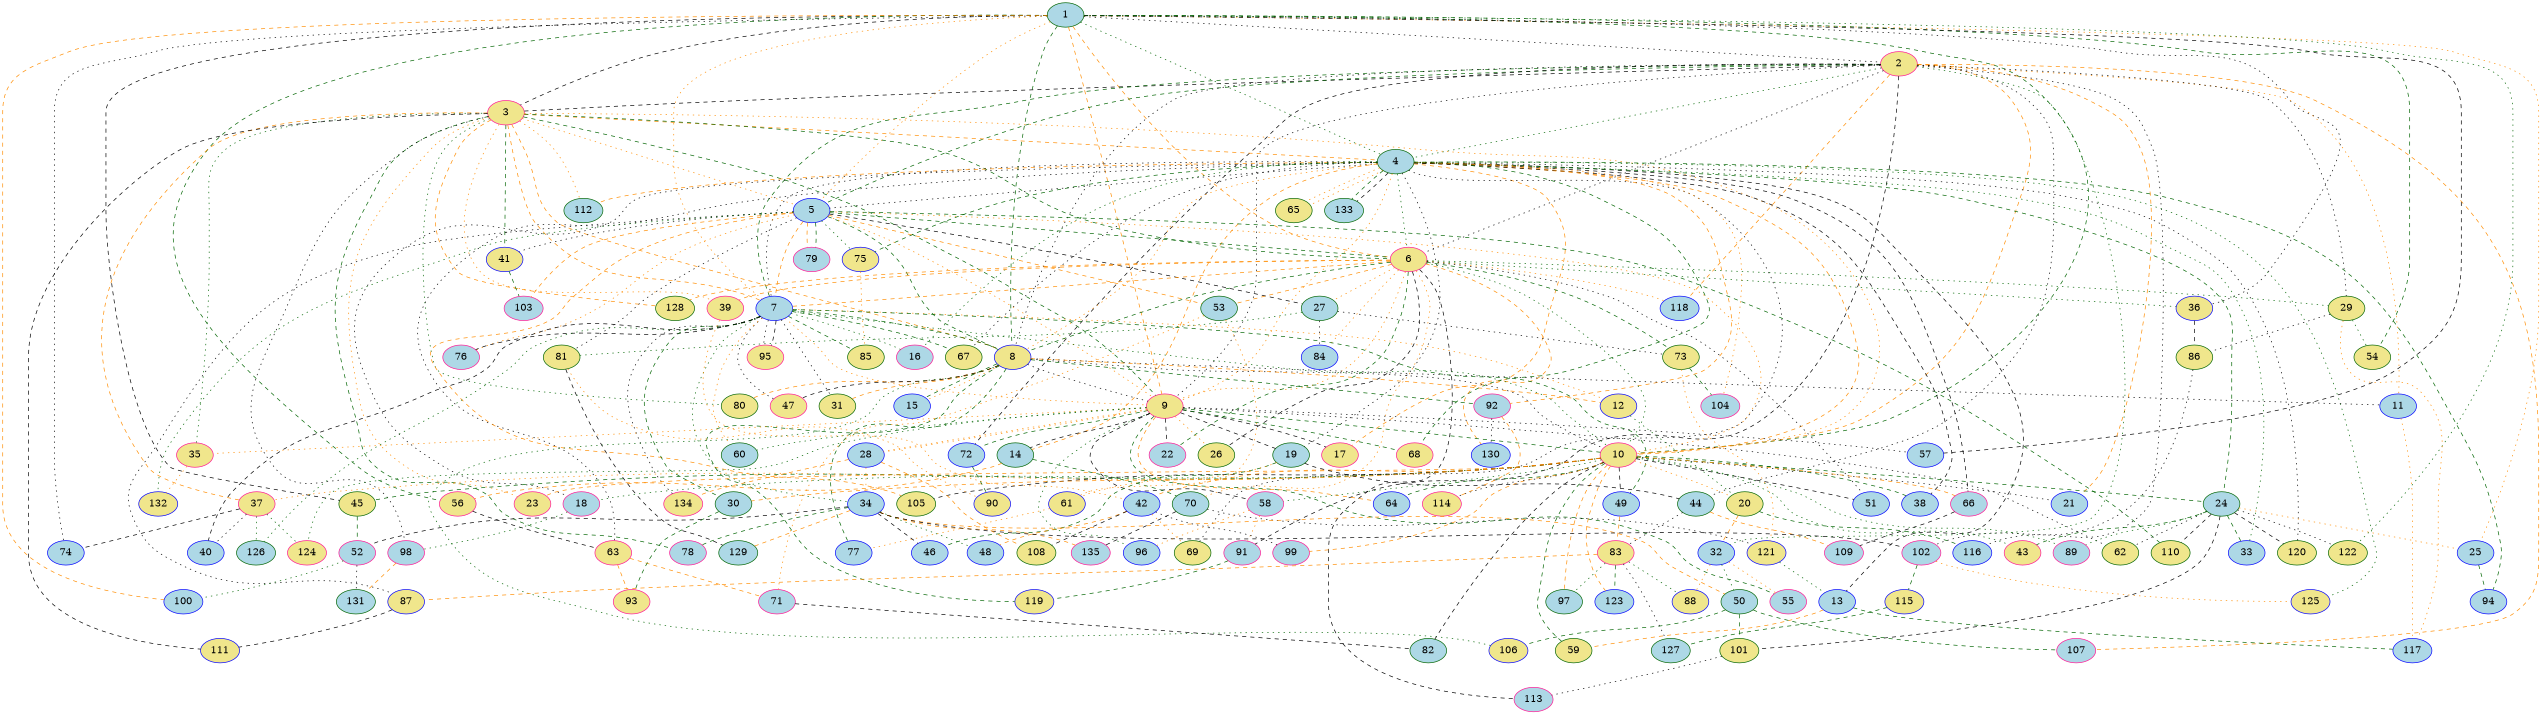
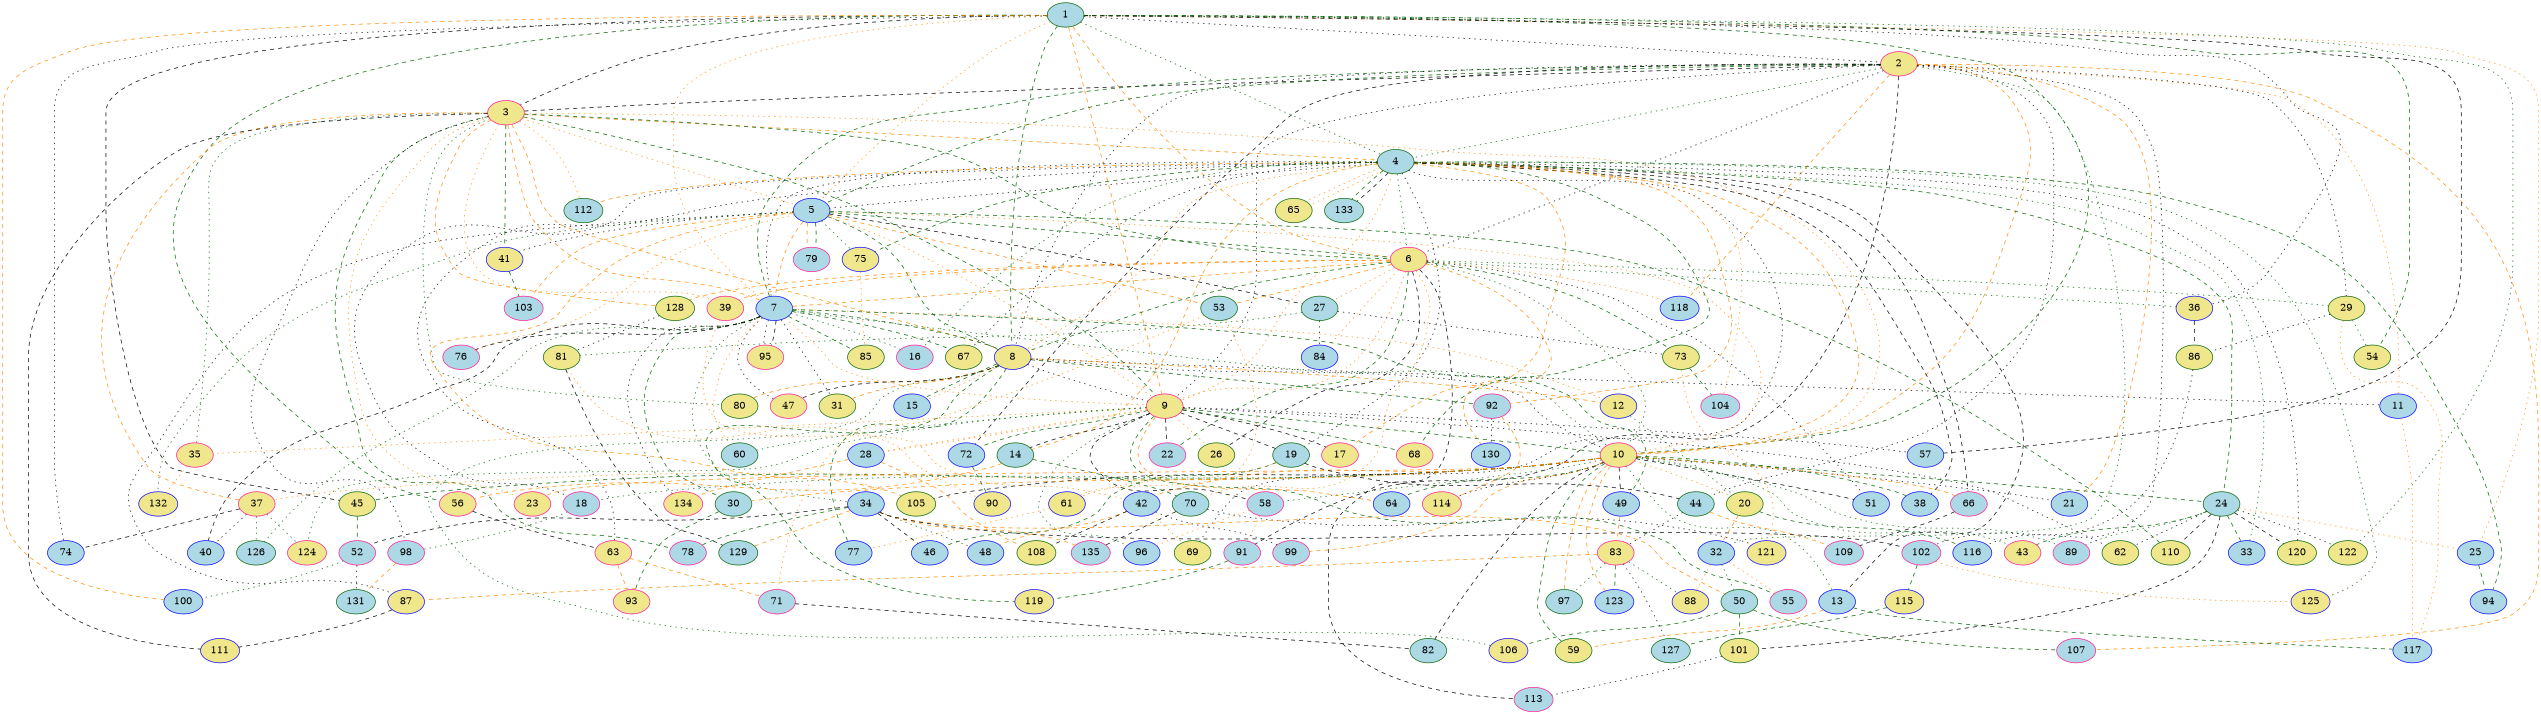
edge "5" -- "81": now "128" -- "81"
edge "121" -- "13": now "10" -- "13"
